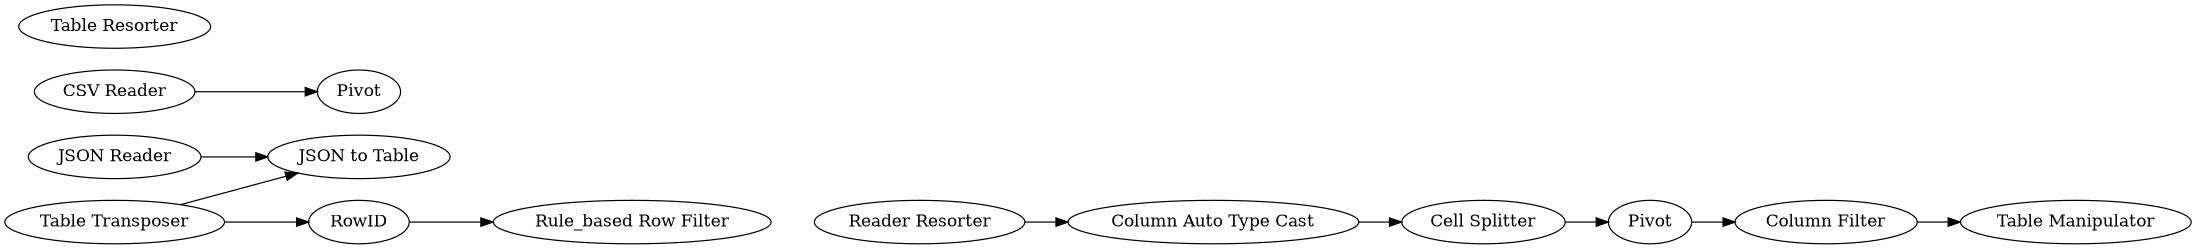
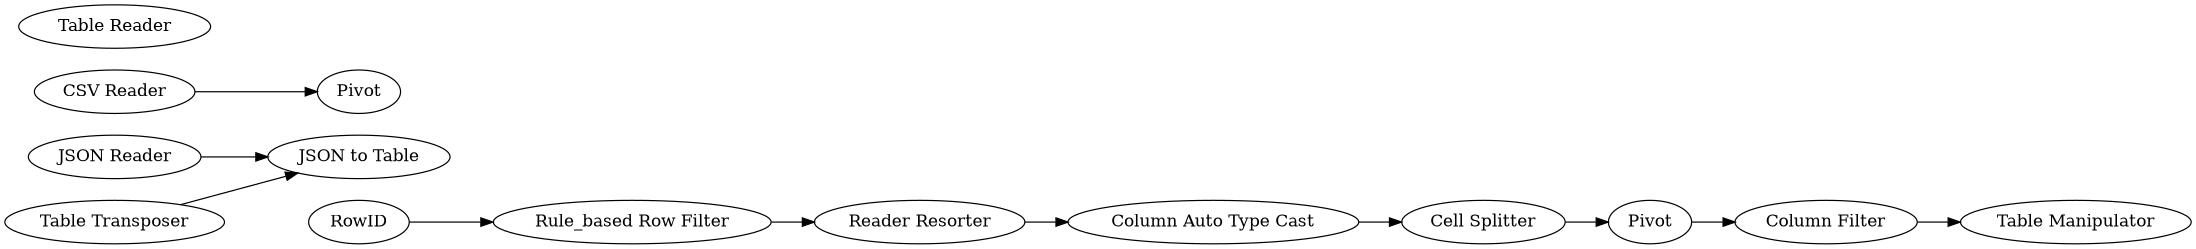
node "Table Resorter": label "Table Resorter" -> "Table Reader"
edge "Table Transposer" -> "RowID": removed
edge "Rule_based Row Filter" -> "Reader Resorter": added
